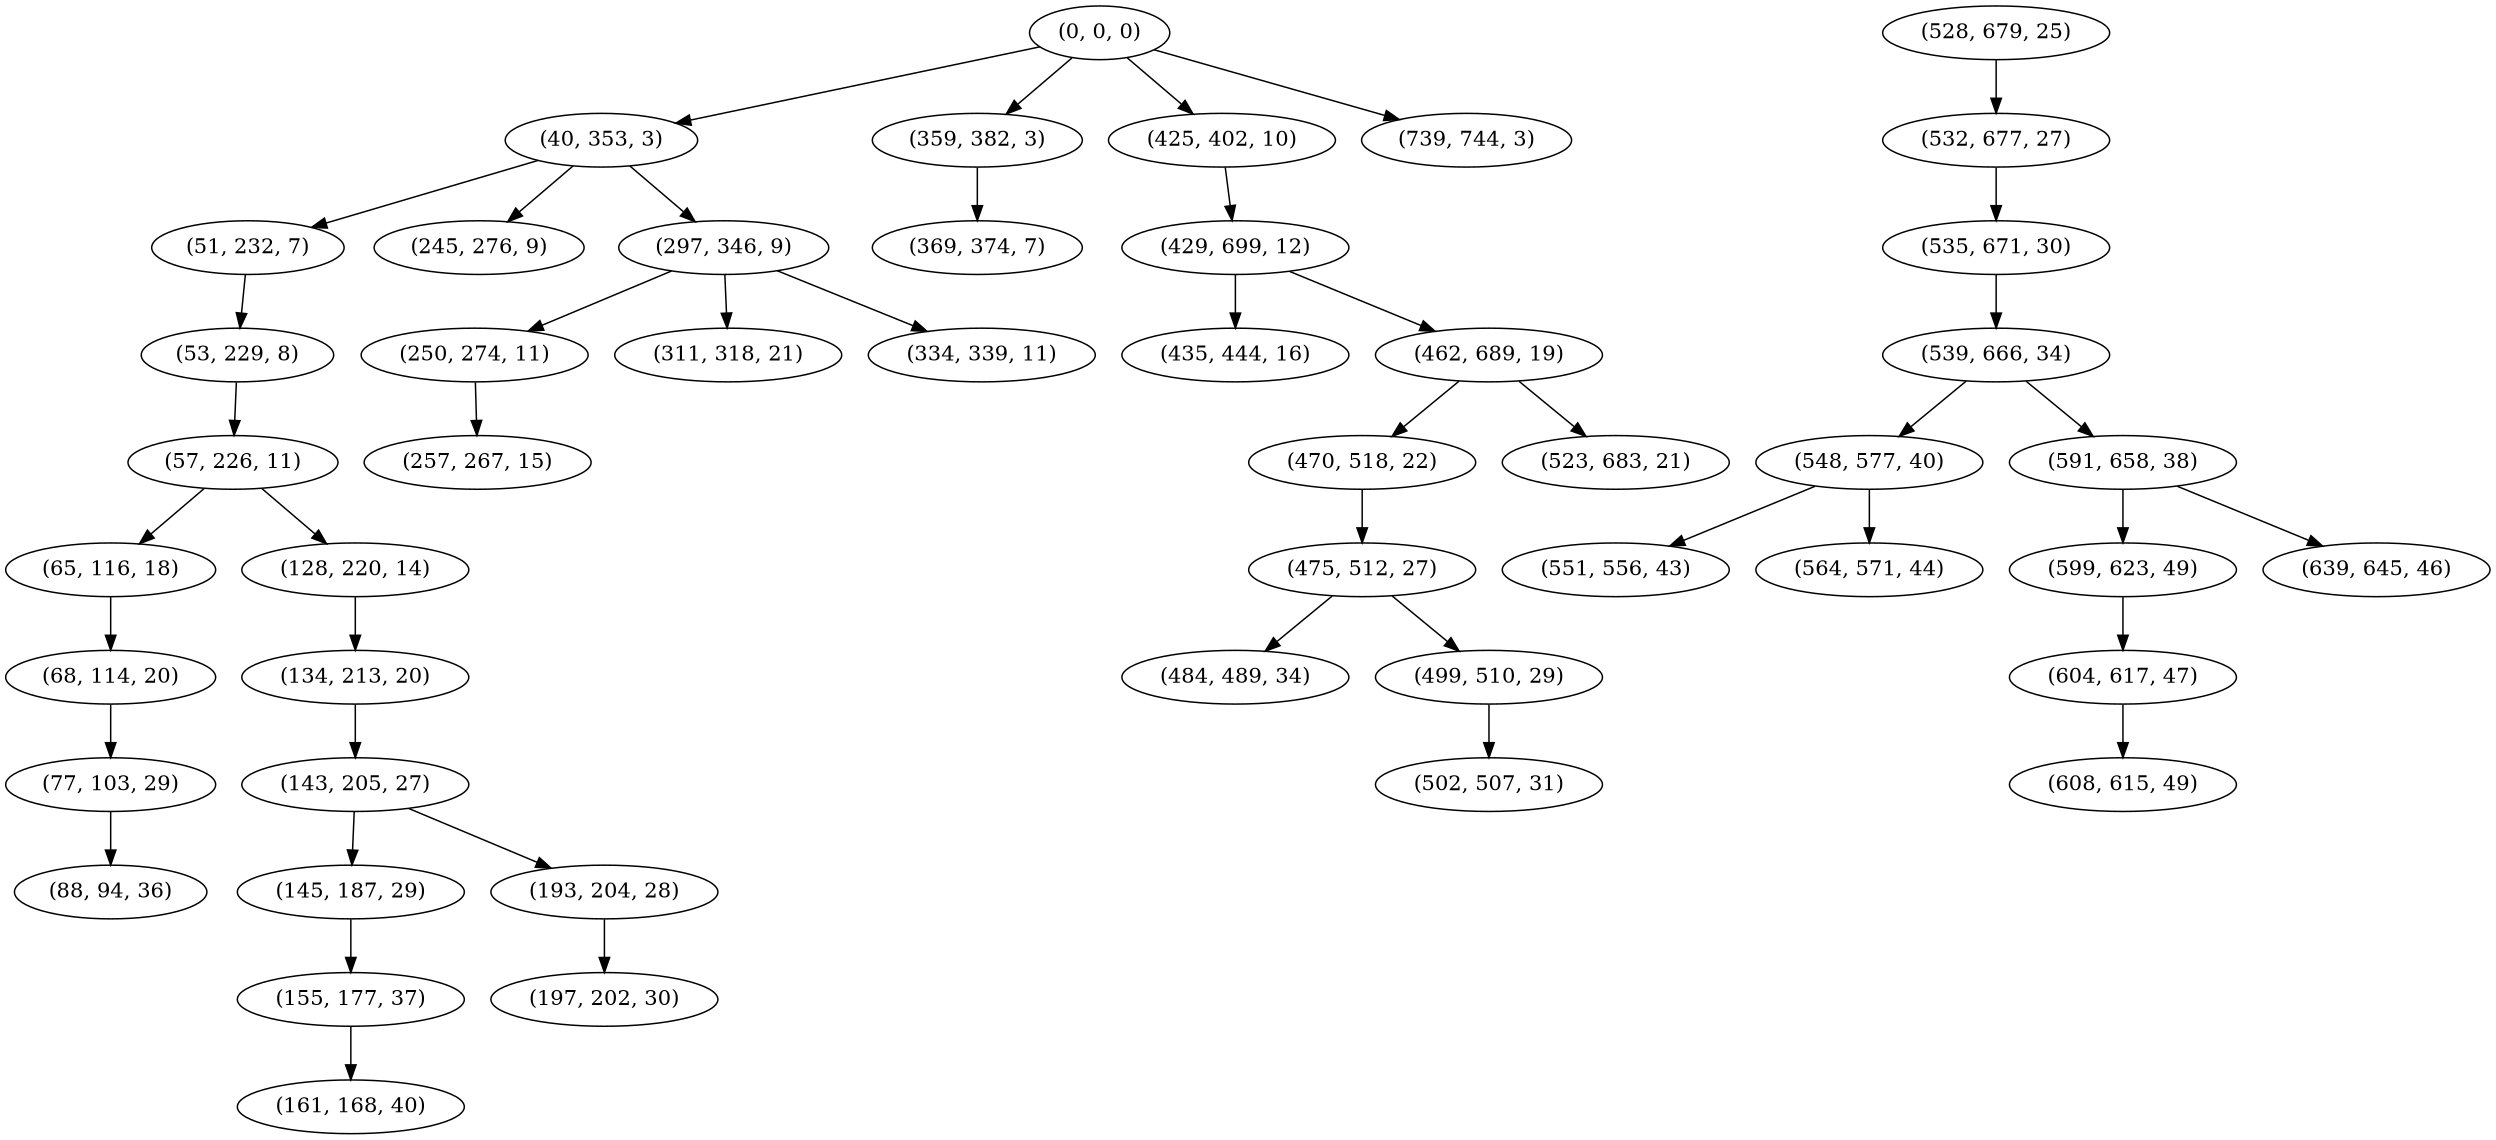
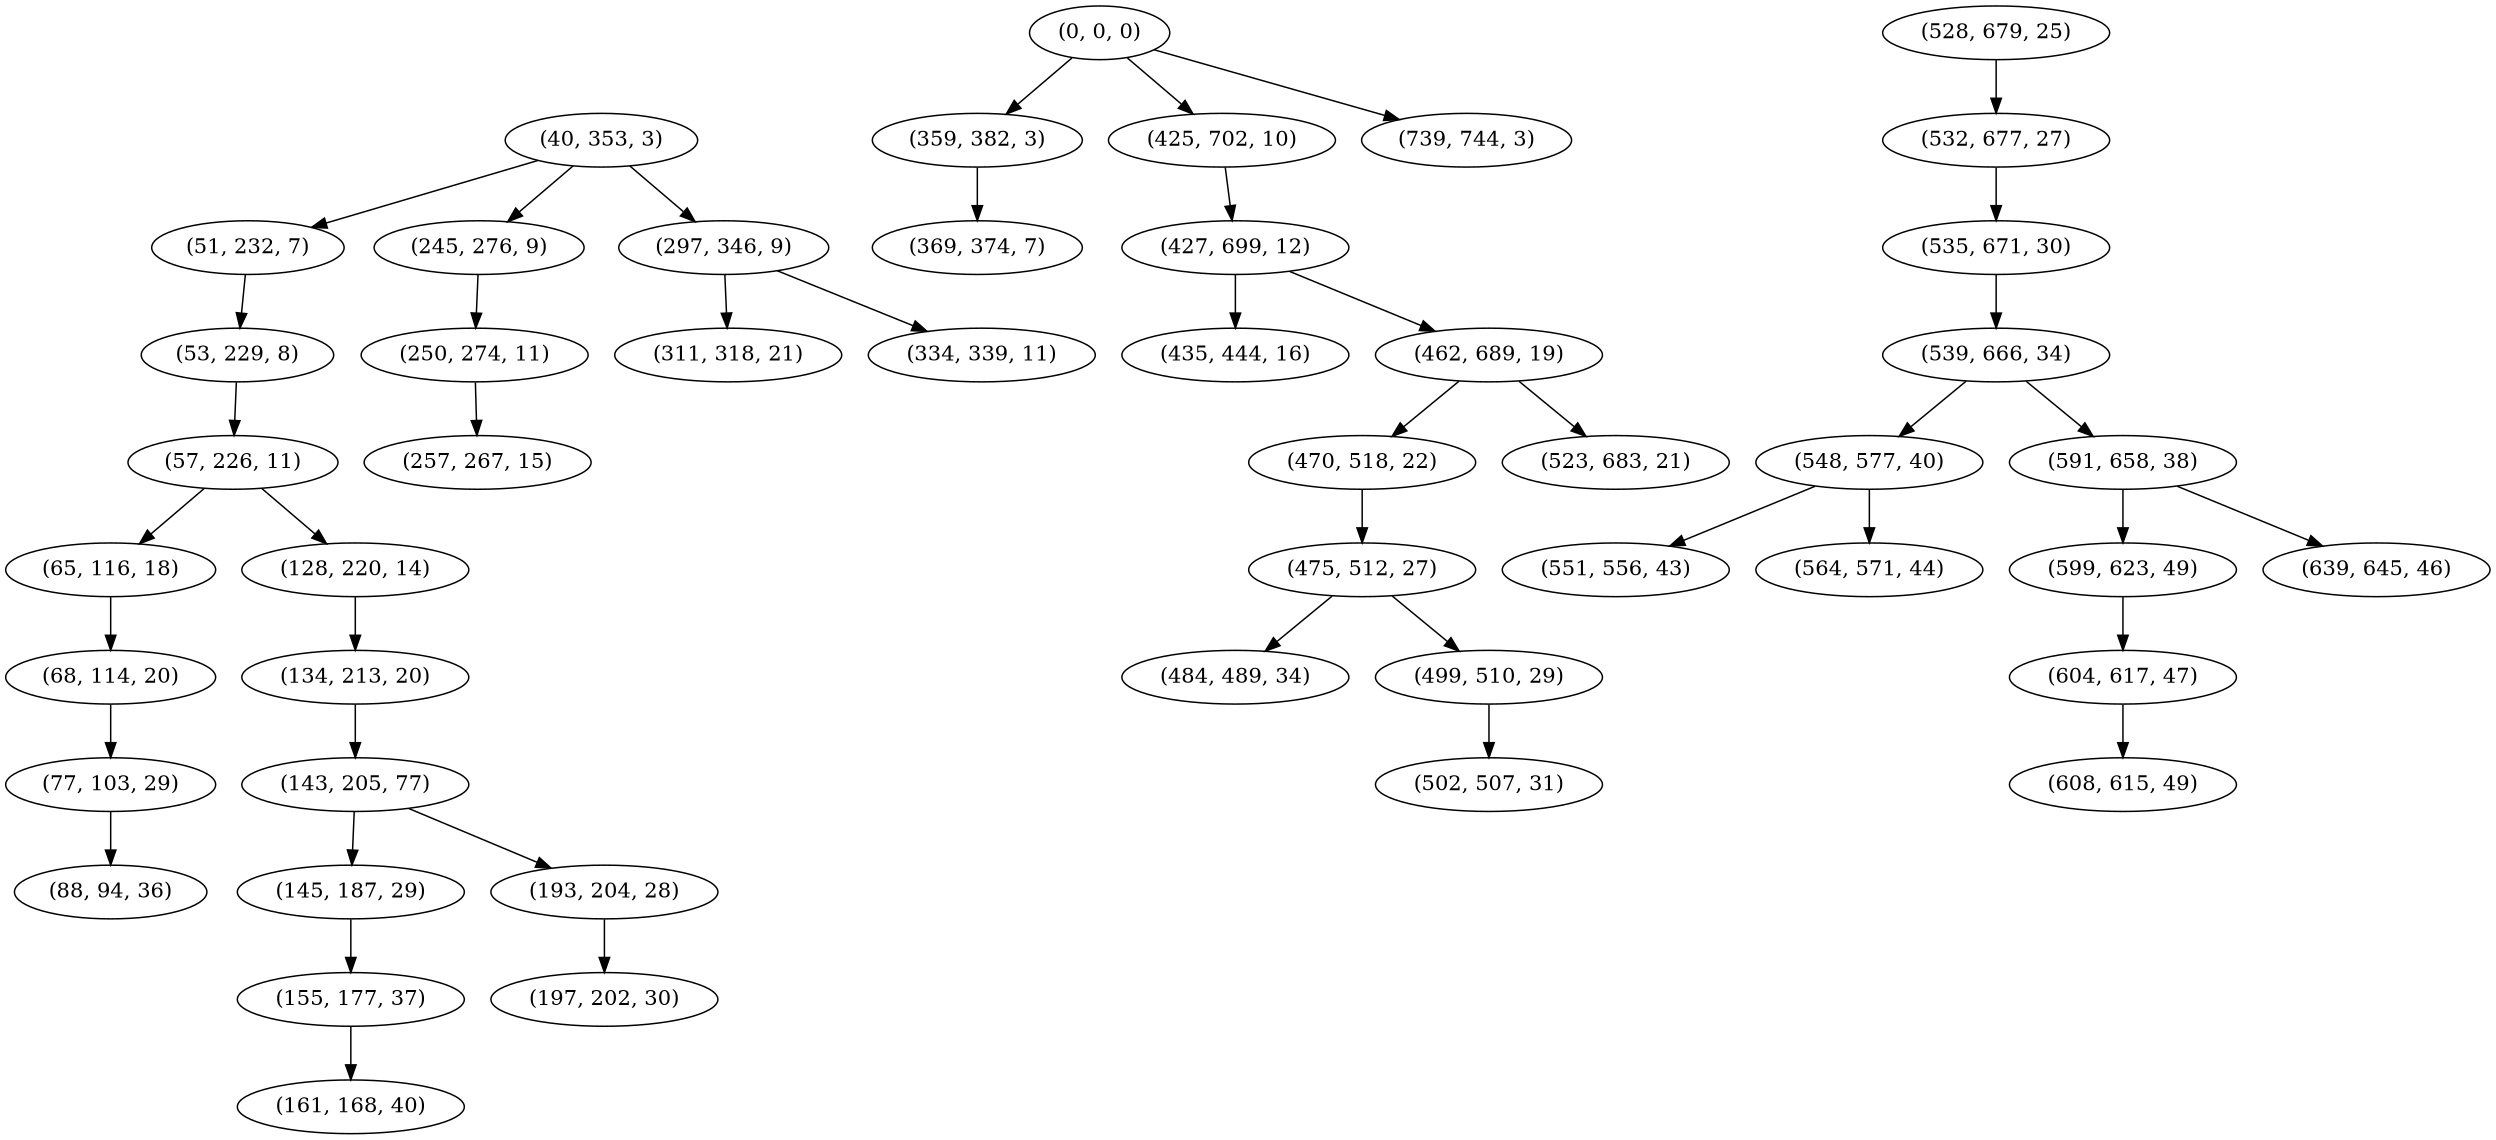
edge "(0, 0, 0)" -> "(40, 353, 3)": removed
node "(425, 402, 10)": label "(425, 402, 10)" -> "(425, 702, 10)"
node "(429, 699, 12)": label "(429, 699, 12)" -> "(427, 699, 12)"
edge "(297, 346, 9)" -> "(250, 274, 11)": now "(245, 276, 9)" -> "(250, 274, 11)"
node "(143, 205, 27)": label "(143, 205, 27)" -> "(143, 205, 77)"
